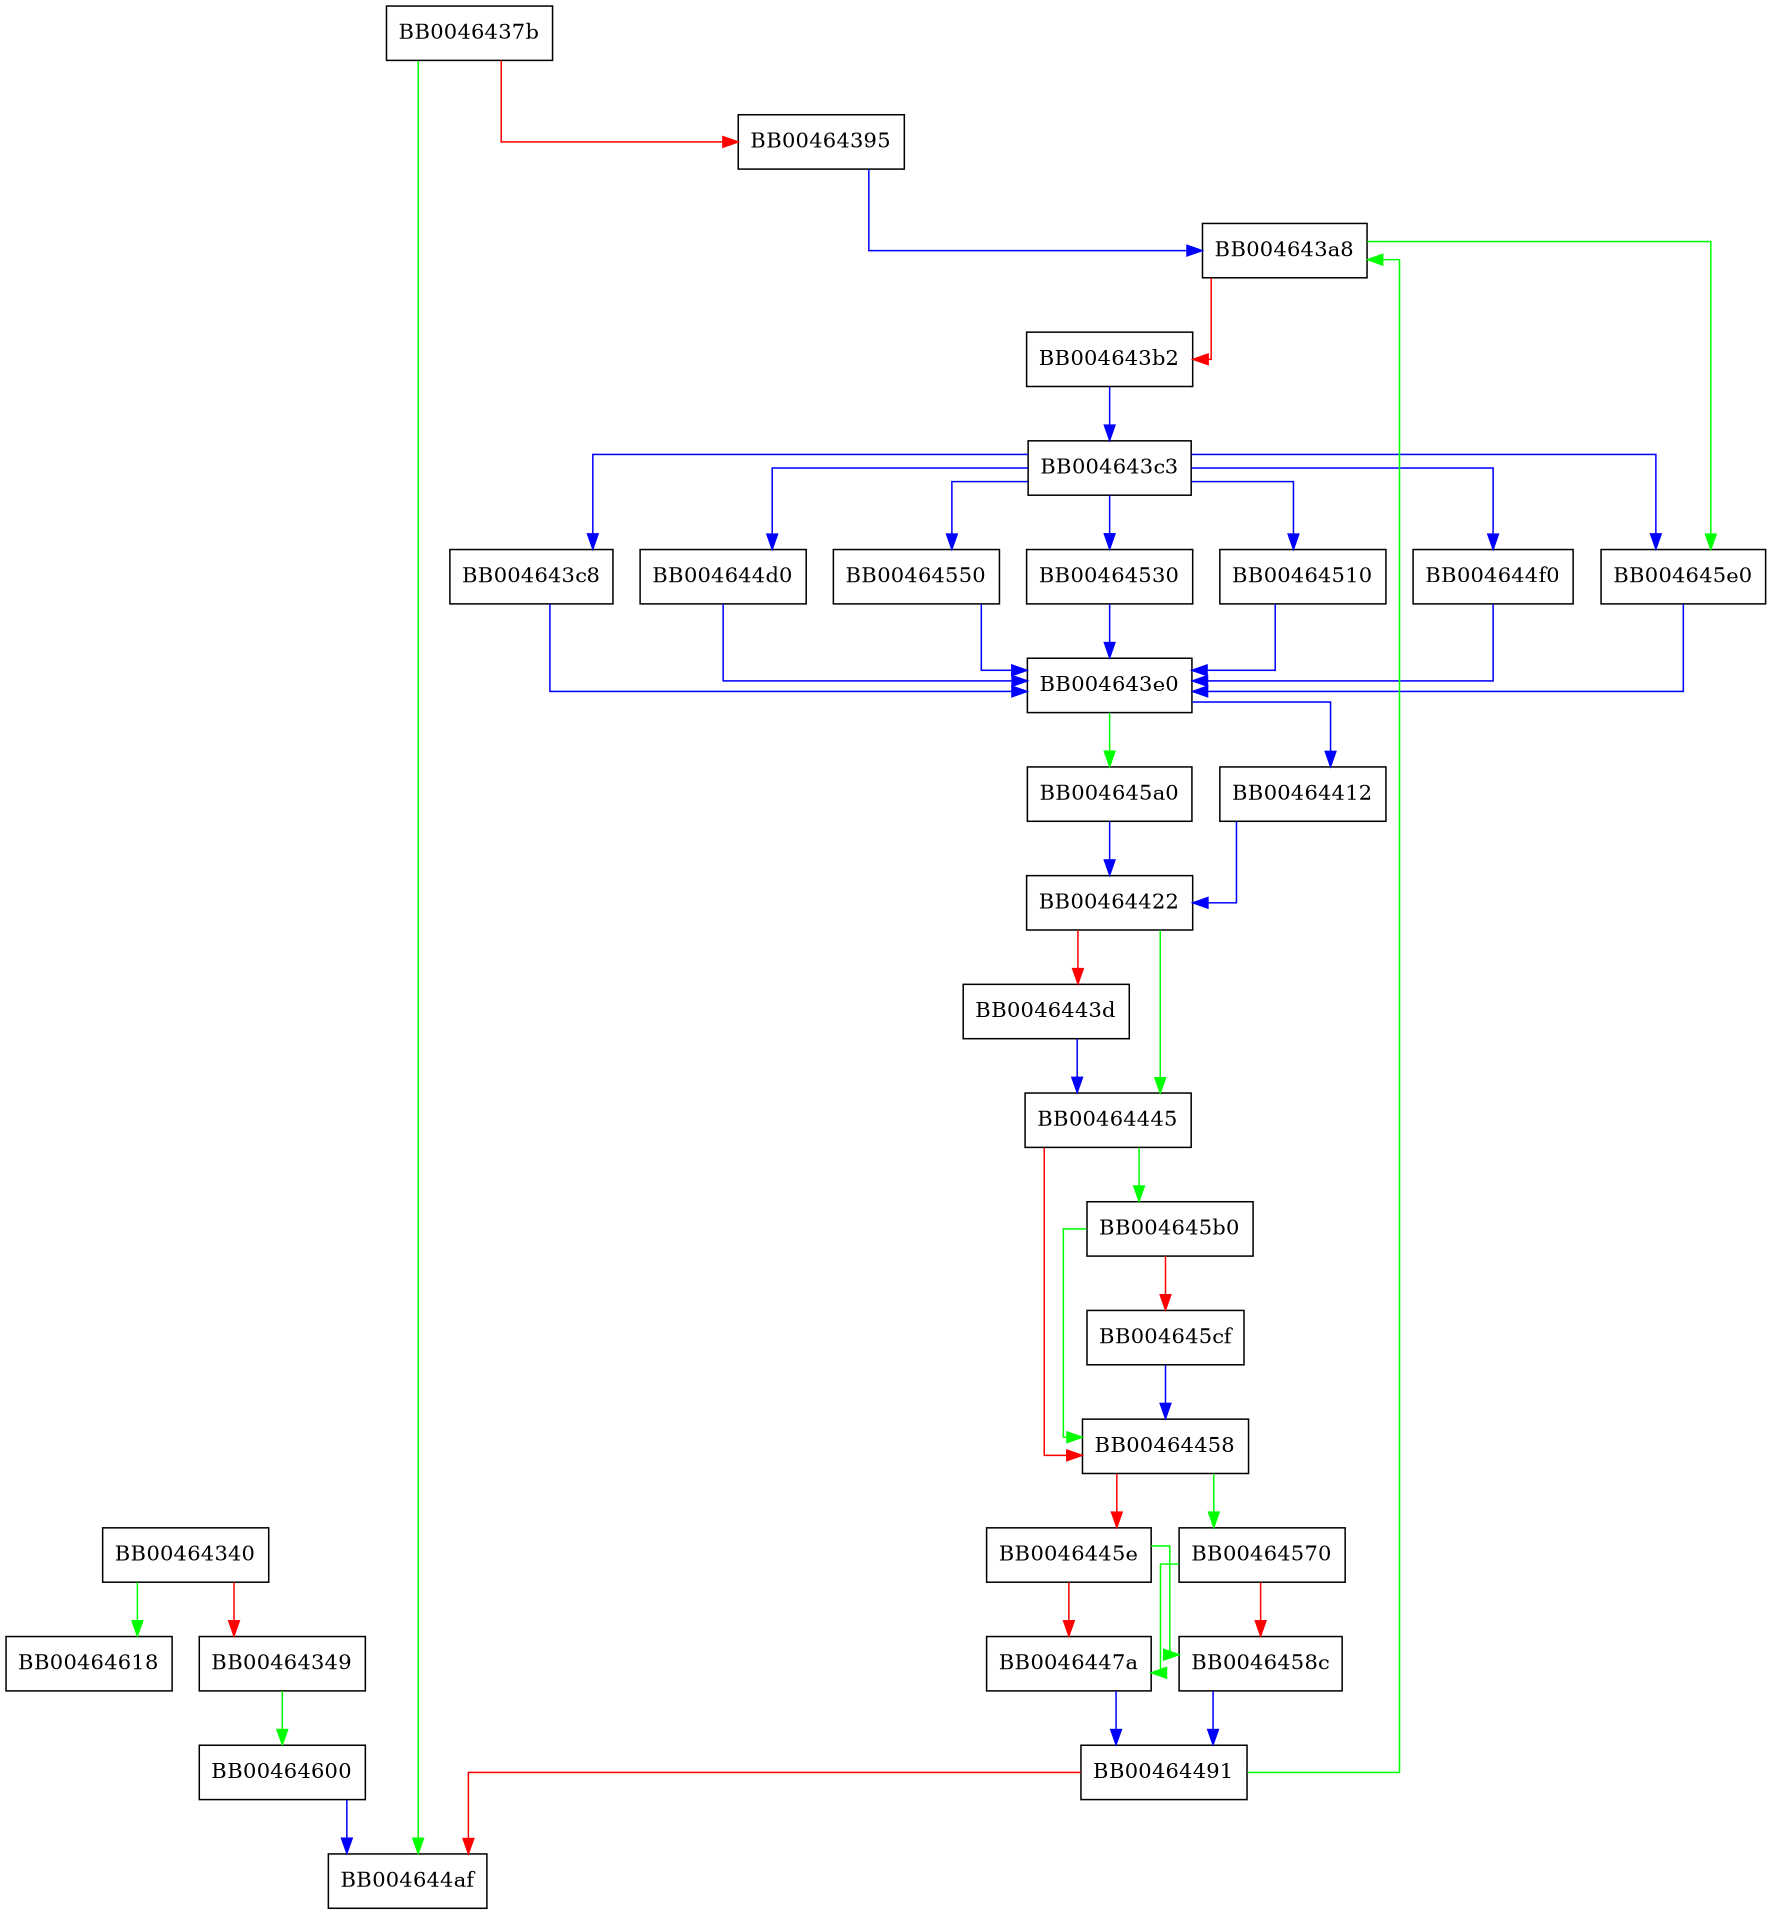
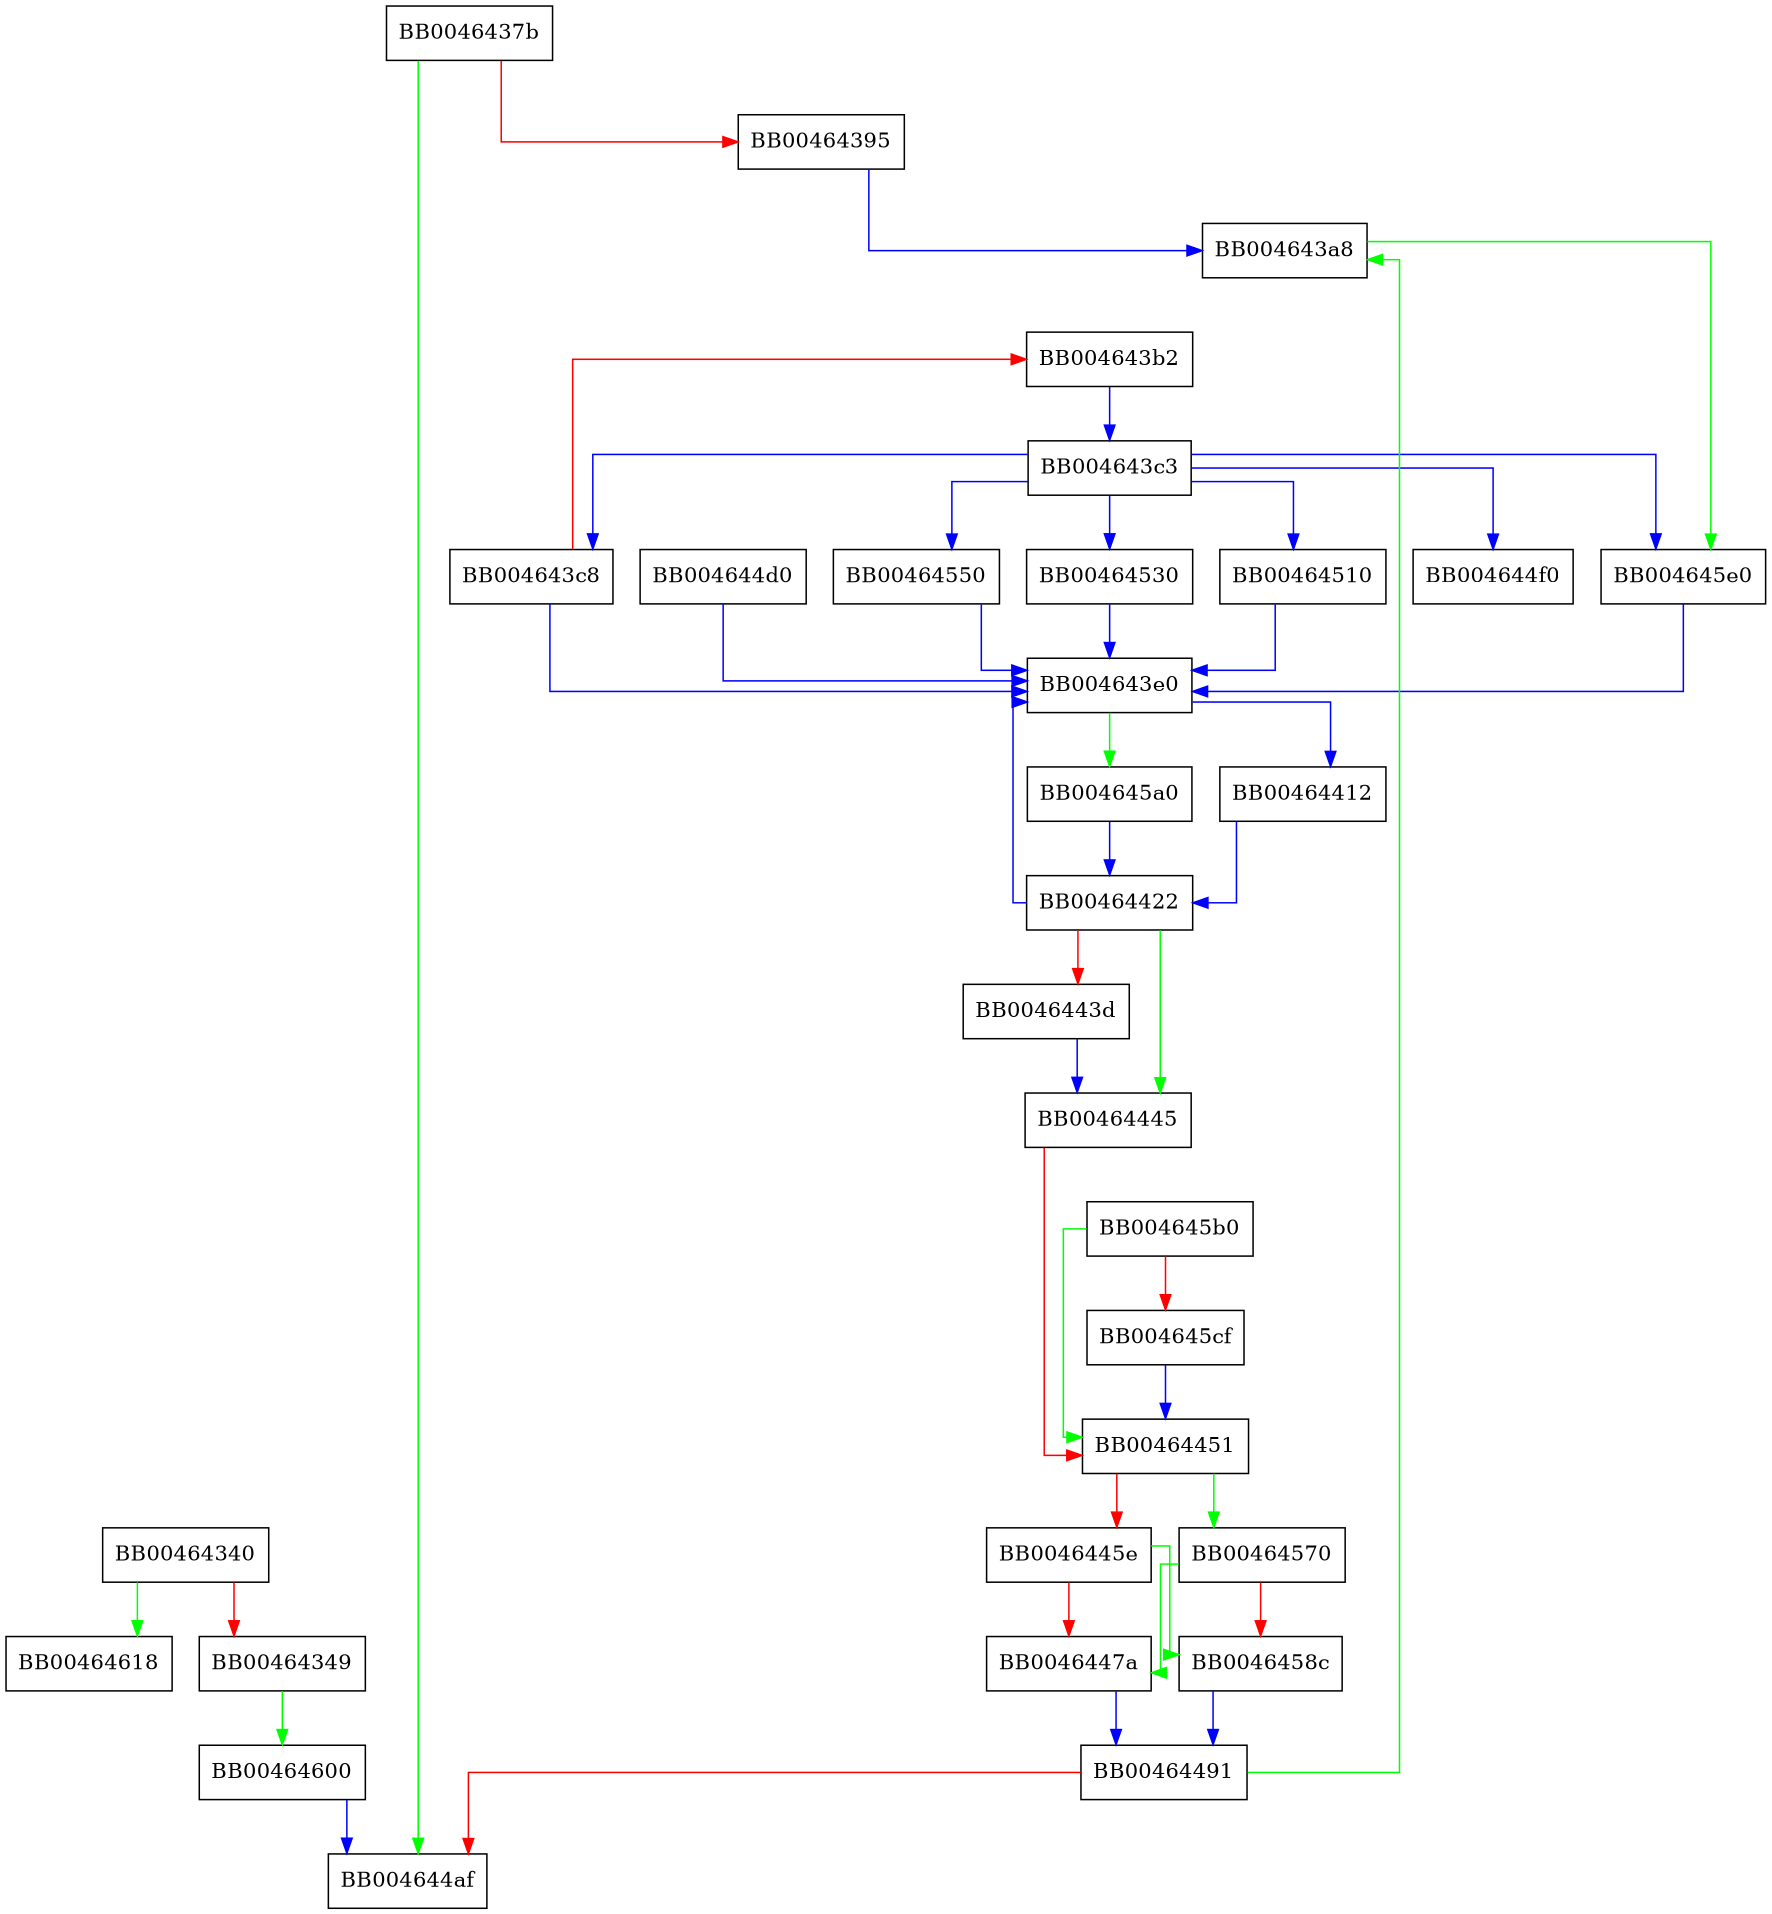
edge "BB004643a8" -> "BB004643b2": now "BB004643c8" -> "BB004643b2"
edge "BB004643c3" -> "BB004644d0": removed
edge "BB004644f0" -> "BB004643e0": now "BB00464422" -> "BB004643e0"
edge "BB00464445" -> "BB004645b0": removed
node "BB00464458": label "BB00464458" -> "BB00464451"
